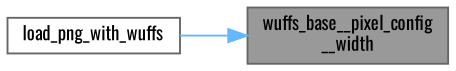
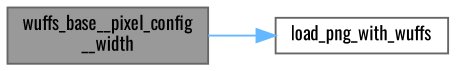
edge "load_png_with_wuffs" -> "wuffs_base__pixel_config __width": reversed
